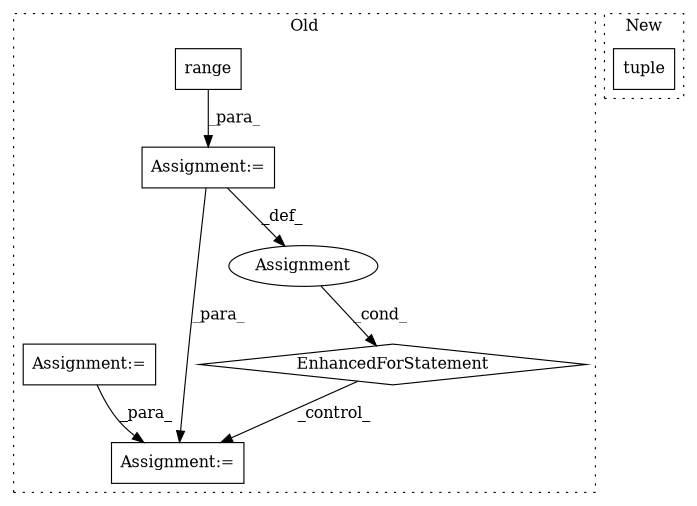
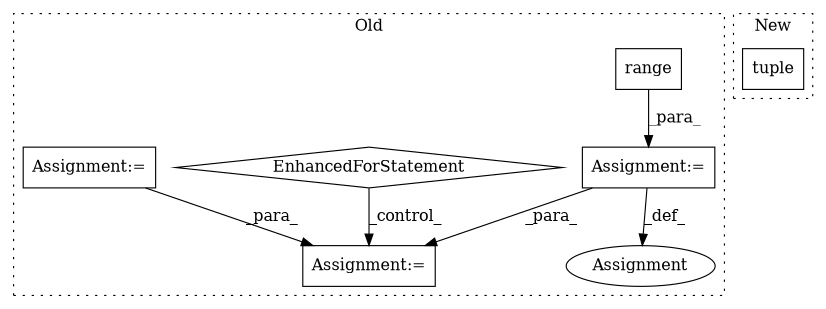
edge "Assignment" -> "EnhancedForStatement": removed, label "_cond_"
